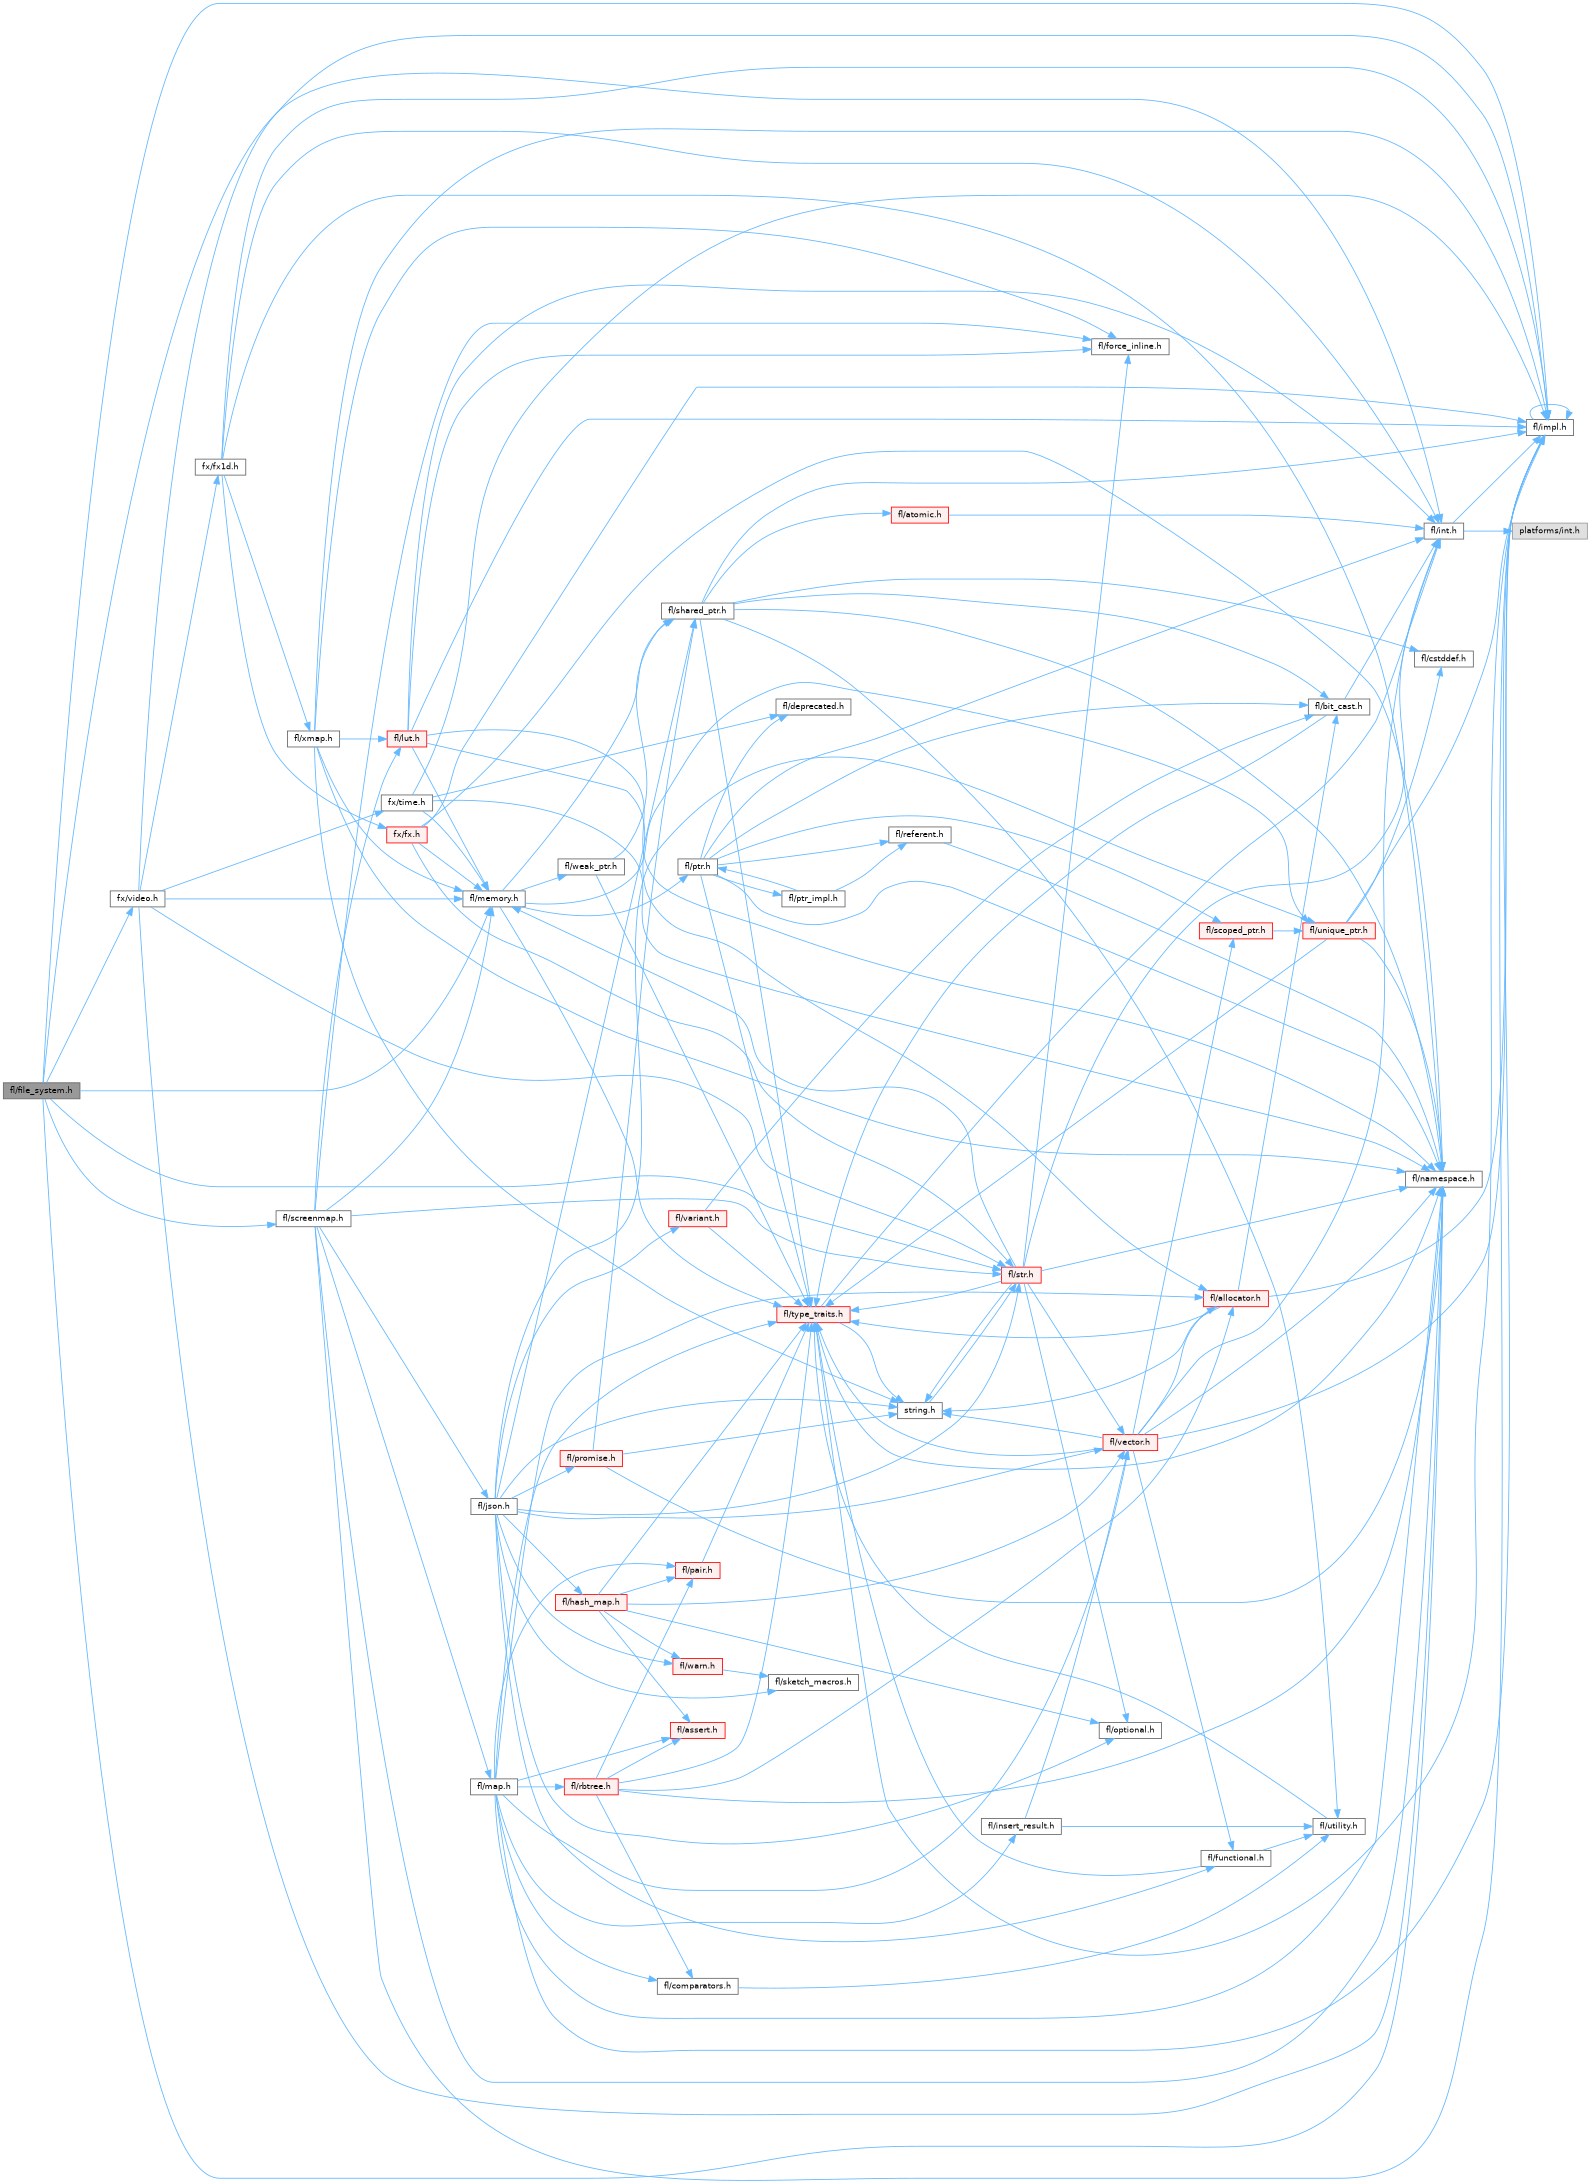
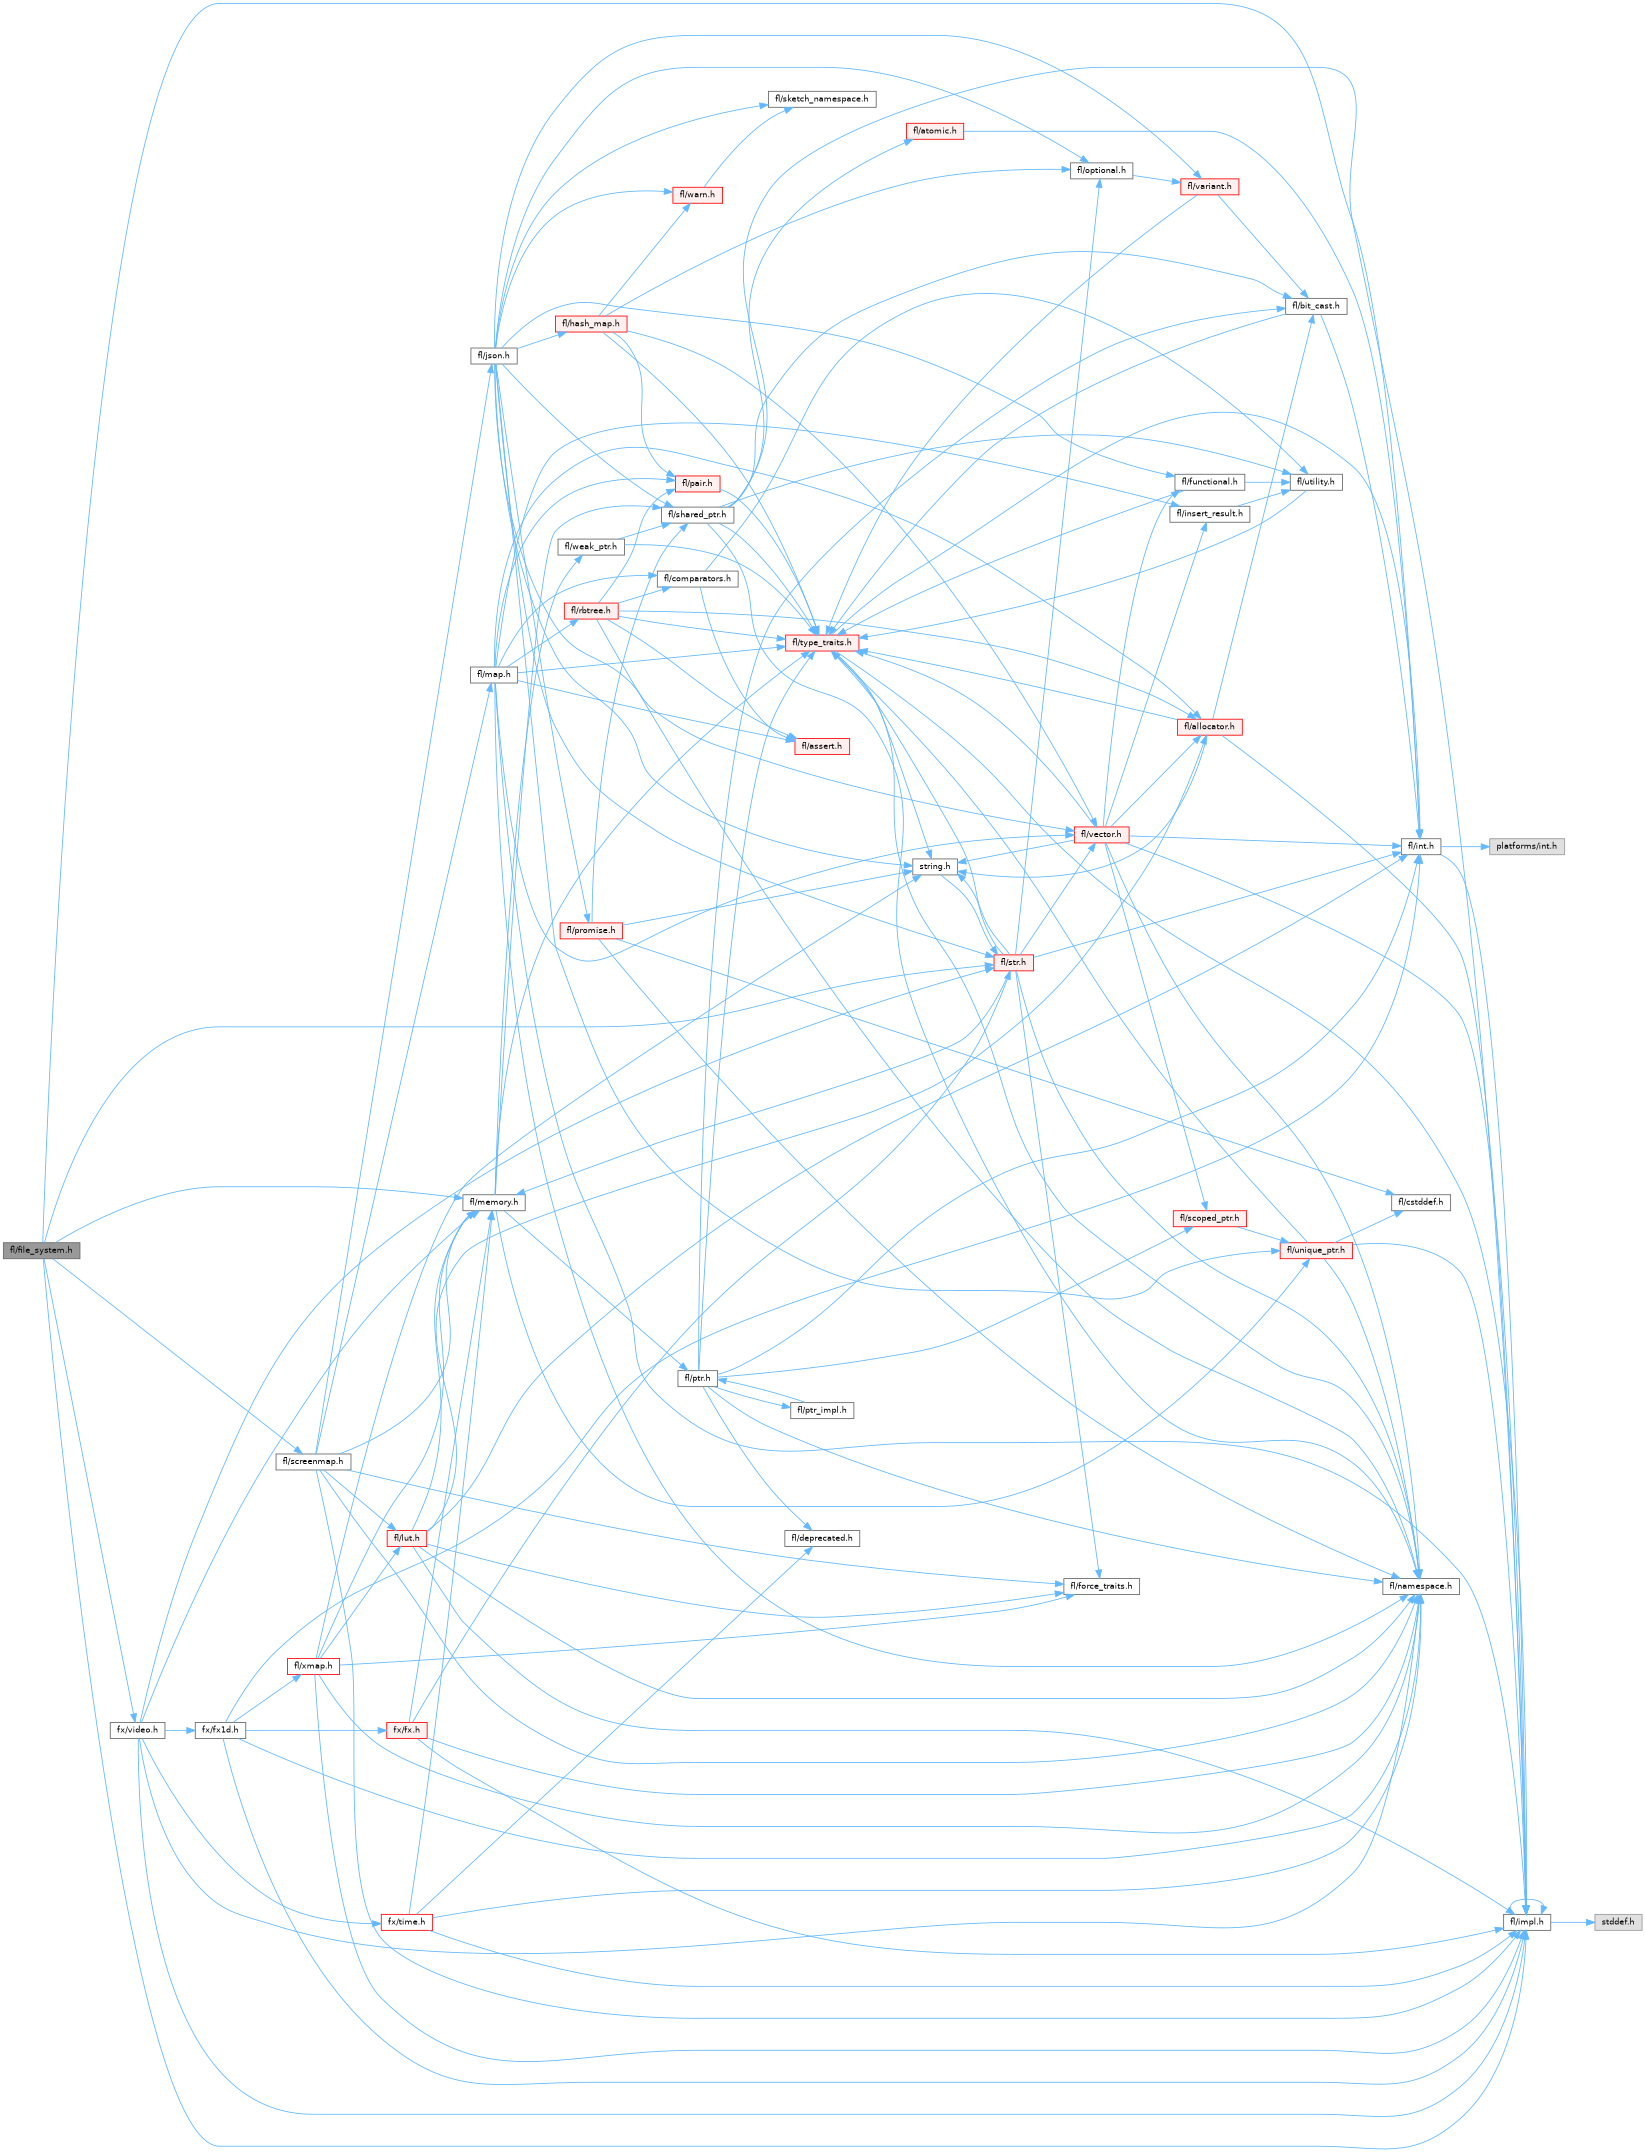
edge "fl/optional.h" -> "fl/variant.h": added
node "fl/force_inline.h": label "fl/force_inline.h" -> "fl/force_traits.h"
edge "fl/shared_ptr.h" -> "fl/cstddef.h": now "fl/promise.h" -> "fl/cstddef.h"
node "fl/xmap.h": color grey40 -> red
node "fx/time.h": color grey40 -> red
node "fl/referent.h": removed
edge "fl/screenmap.h" -> "fl/str.h": removed
edge "fl/insert_result.h" -> "fl/vector.h": reversed
edge "fl/hash_map.h" -> "fl/assert.h": now "fl/comparators.h" -> "fl/assert.h"
node "fl/sketch_macros.h": label "fl/sketch_macros.h" -> "fl/sketch_namespace.h"
node "stddef.h": added
edge "fl/file_system.h" -> "fl/namespace.h": removed
